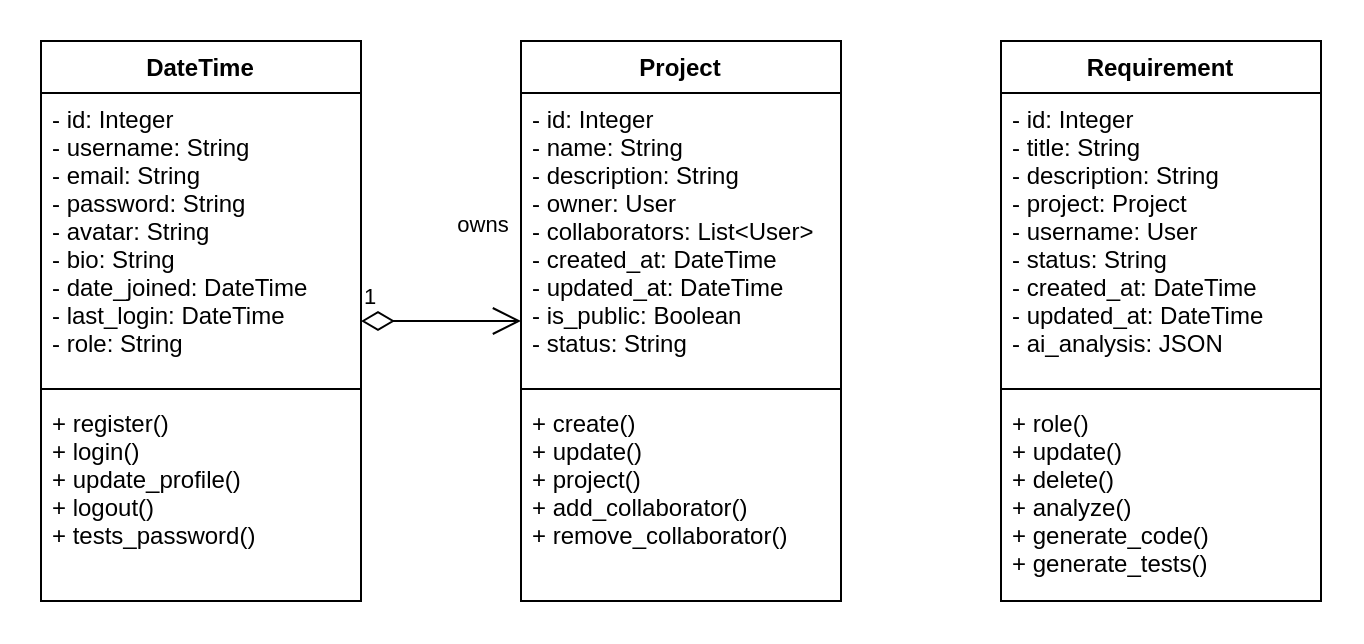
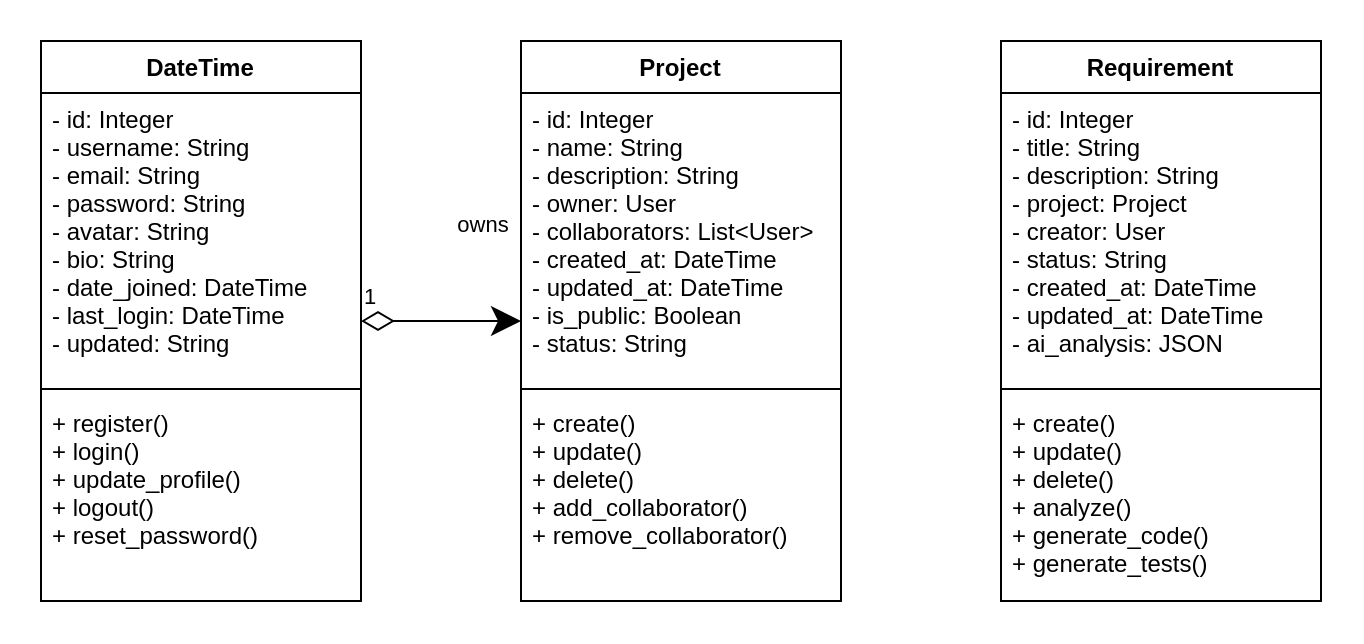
node "- id: Integer - username: String - email: String - password: String - avatar: String - bio: String - date_joined: DateTime - last_login: DateTime - role: String": label "- id: Integer - username: String - email: String - password: String - avatar: String - bio: String - date_joined: DateTime - last_login: DateTime - role: String" -> "- id: Integer - username: String - email: String - password: String - avatar: String - bio: String - date_joined: DateTime - last_login: DateTime - updated: String"
node "- id: Integer - title: String - description: String - project: Project - username: User - status: String - created_at: DateTime - updated_at: DateTime - ai_analysis: JSON": label "- id: Integer - title: String - description: String - project: Project - username: User - status: String - created_at: DateTime - updated_at: DateTime - ai_analysis: JSON" -> "- id: Integer - title: String - description: String - project: Project - creator: User - status: String - created_at: DateTime - updated_at: DateTime - ai_analysis: JSON"
edge "DateTime" -- "Project": arrowhead open -> classic
node "+ register() + login() + update_profile() + logout() + tests_password()": label "+ register() + login() + update_profile() + logout() + tests_password()" -> "+ register() + login() + update_profile() + logout() + reset_password()"
node "+ create() + update() + project() + add_collaborator() + remove_collaborator()": label "+ create() + update() + project() + add_collaborator() + remove_collaborator()" -> "+ create() + update() + delete() + add_collaborator() + remove_collaborator()"
node "+ role() + update() + delete() + analyze() + generate_code() + generate_tests()": label "+ role() + update() + delete() + analyze() + generate_code() + generate_tests()" -> "+ create() + update() + delete() + analyze() + generate_code() + generate_tests()"
